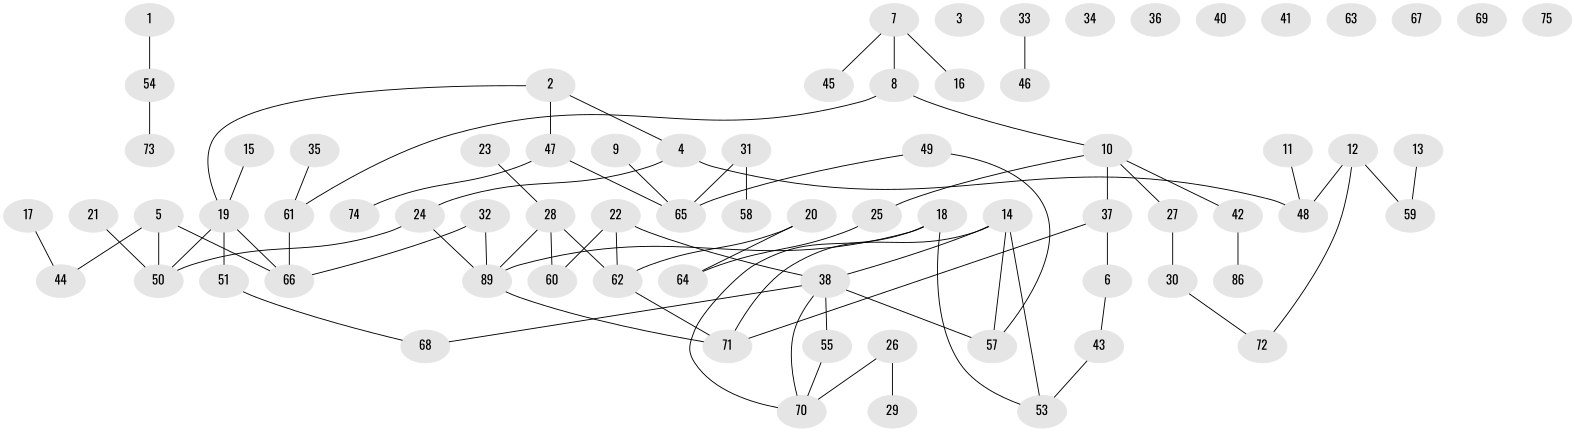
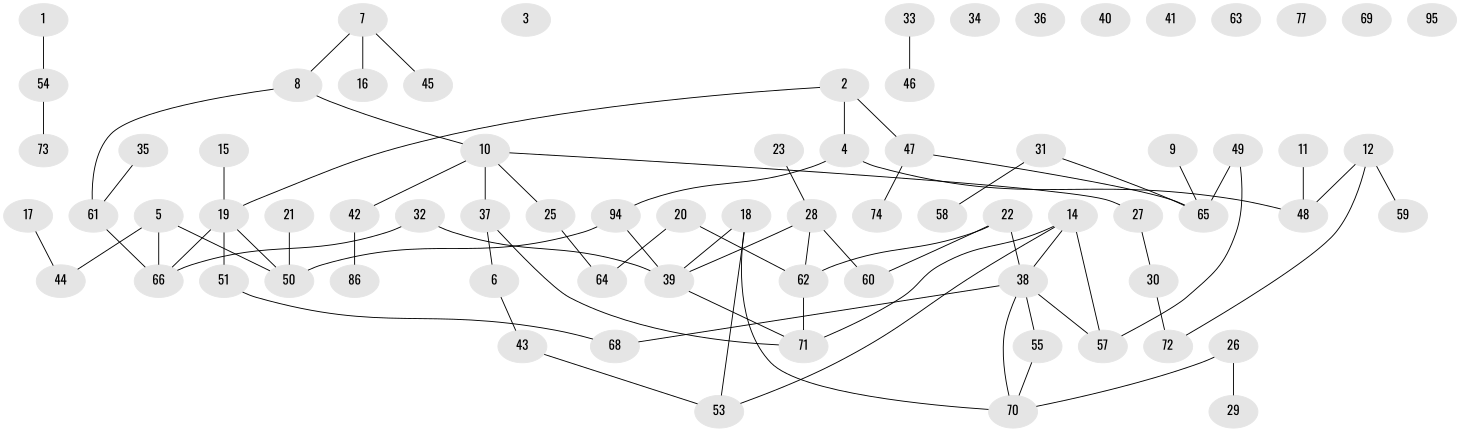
node "67": label "67" -> "77"
node "75": label "75" -> "95"
node "13": removed
node "24": label "24" -> "94"
node "89": label "89" -> "39"
